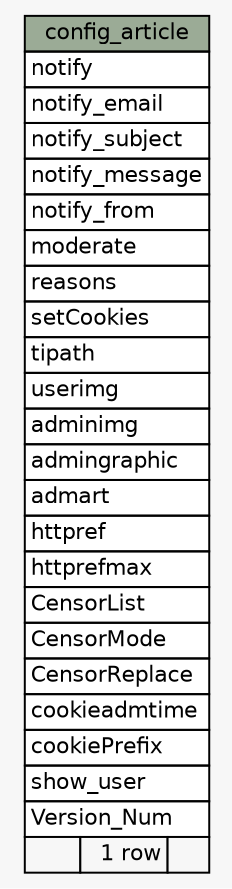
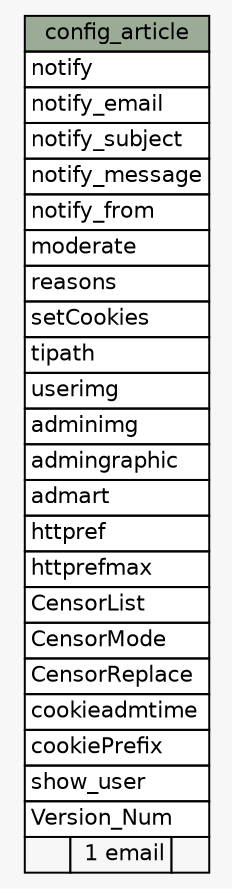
node "config_article": text "1 row" -> "1 email"
